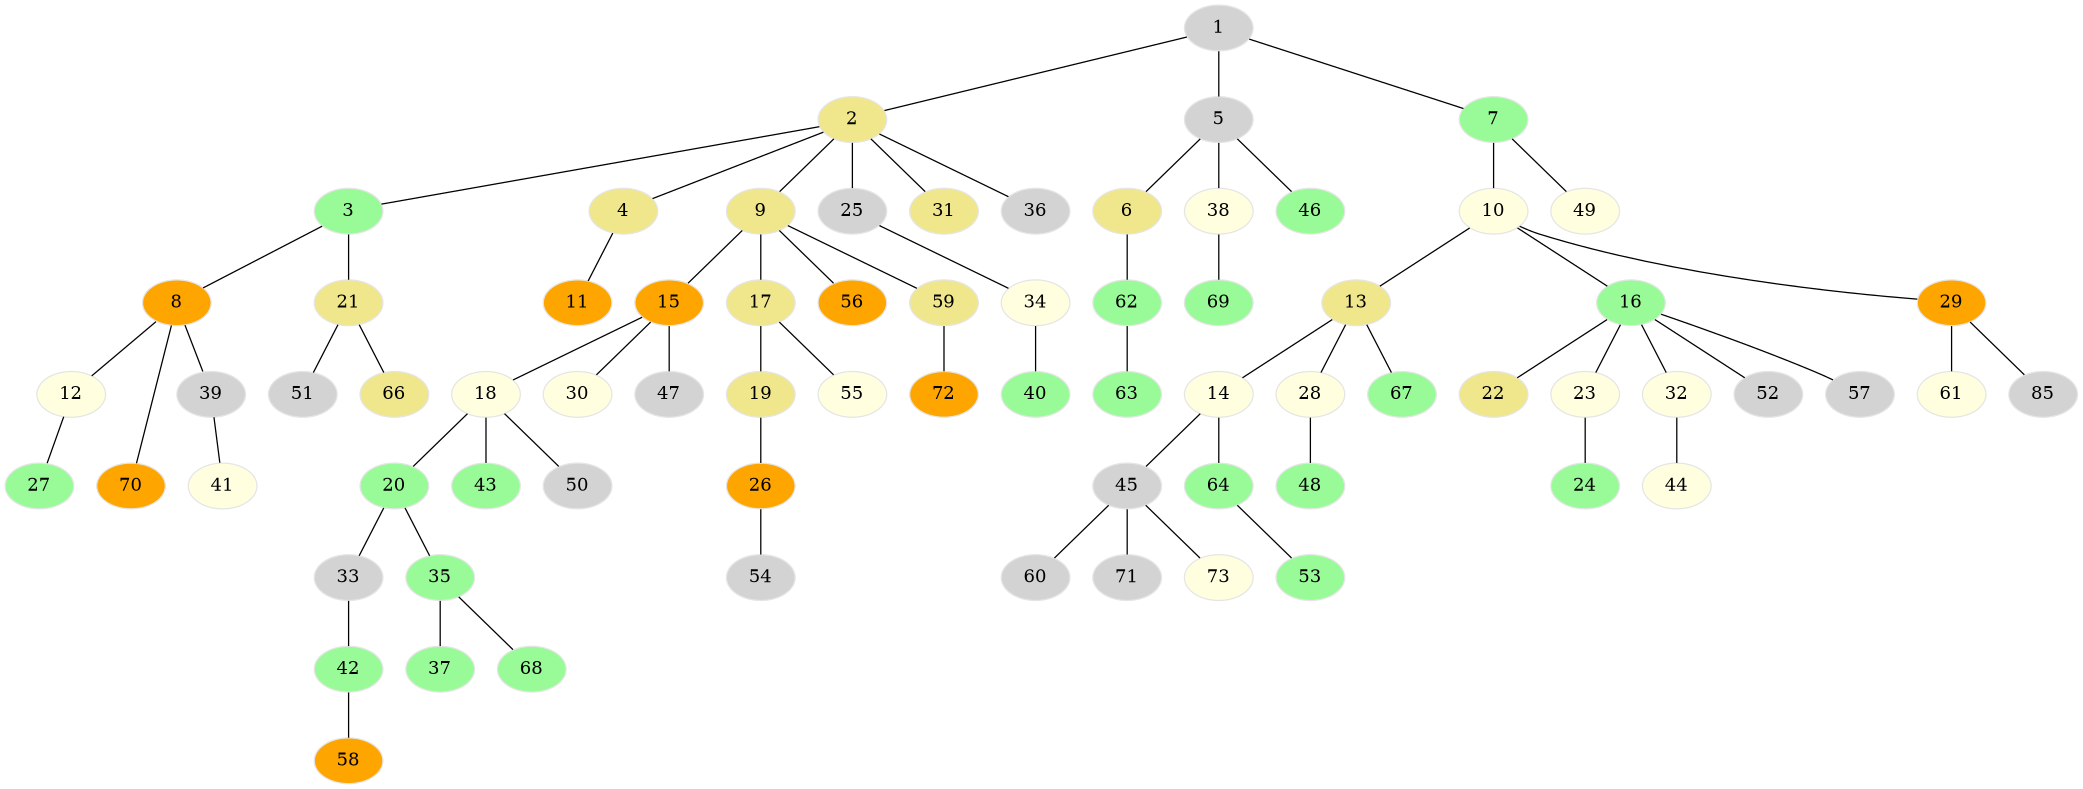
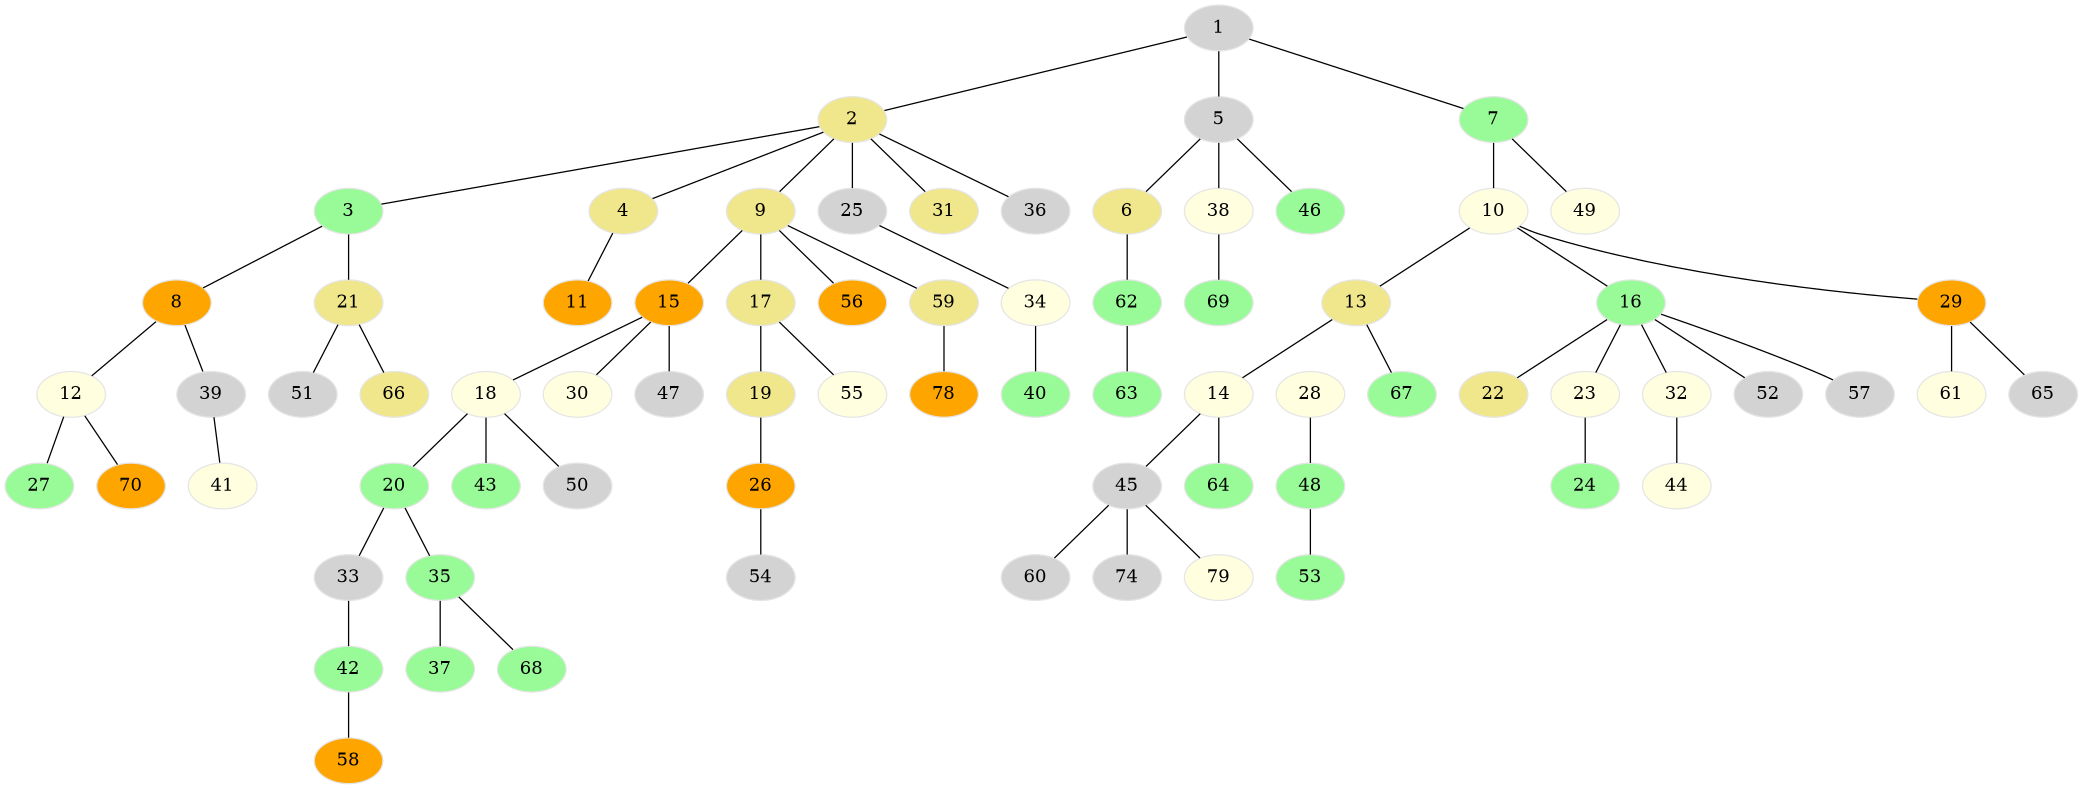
edge "13" -- "28": removed
edge "8" -- "70": now "12" -- "70"
node "72": label "72" -> "78"
node "85": label "85" -> "65"
edge "64" -- "53": now "48" -- "53"
node "71": label "71" -> "74"
node "73": label "73" -> "79"
